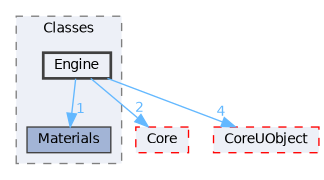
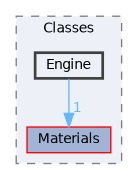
node "Materials": color grey25 -> red
node "Core": removed
node "CoreUObject": removed
